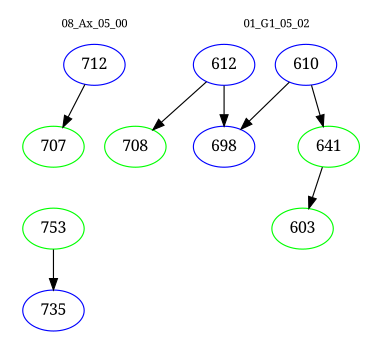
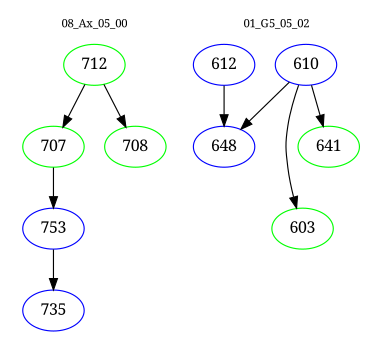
cluster "01_G1_05_02": label "01_G1_05_02" -> "01_G5_05_02"
node "712": color blue -> green
edge "612" -> "708": now "712" -> "708"
node "698": label "698" -> "648"
edge "707" -> "753": added
edge "641" -> "603": now "610" -> "603"
node "753": color green -> blue
